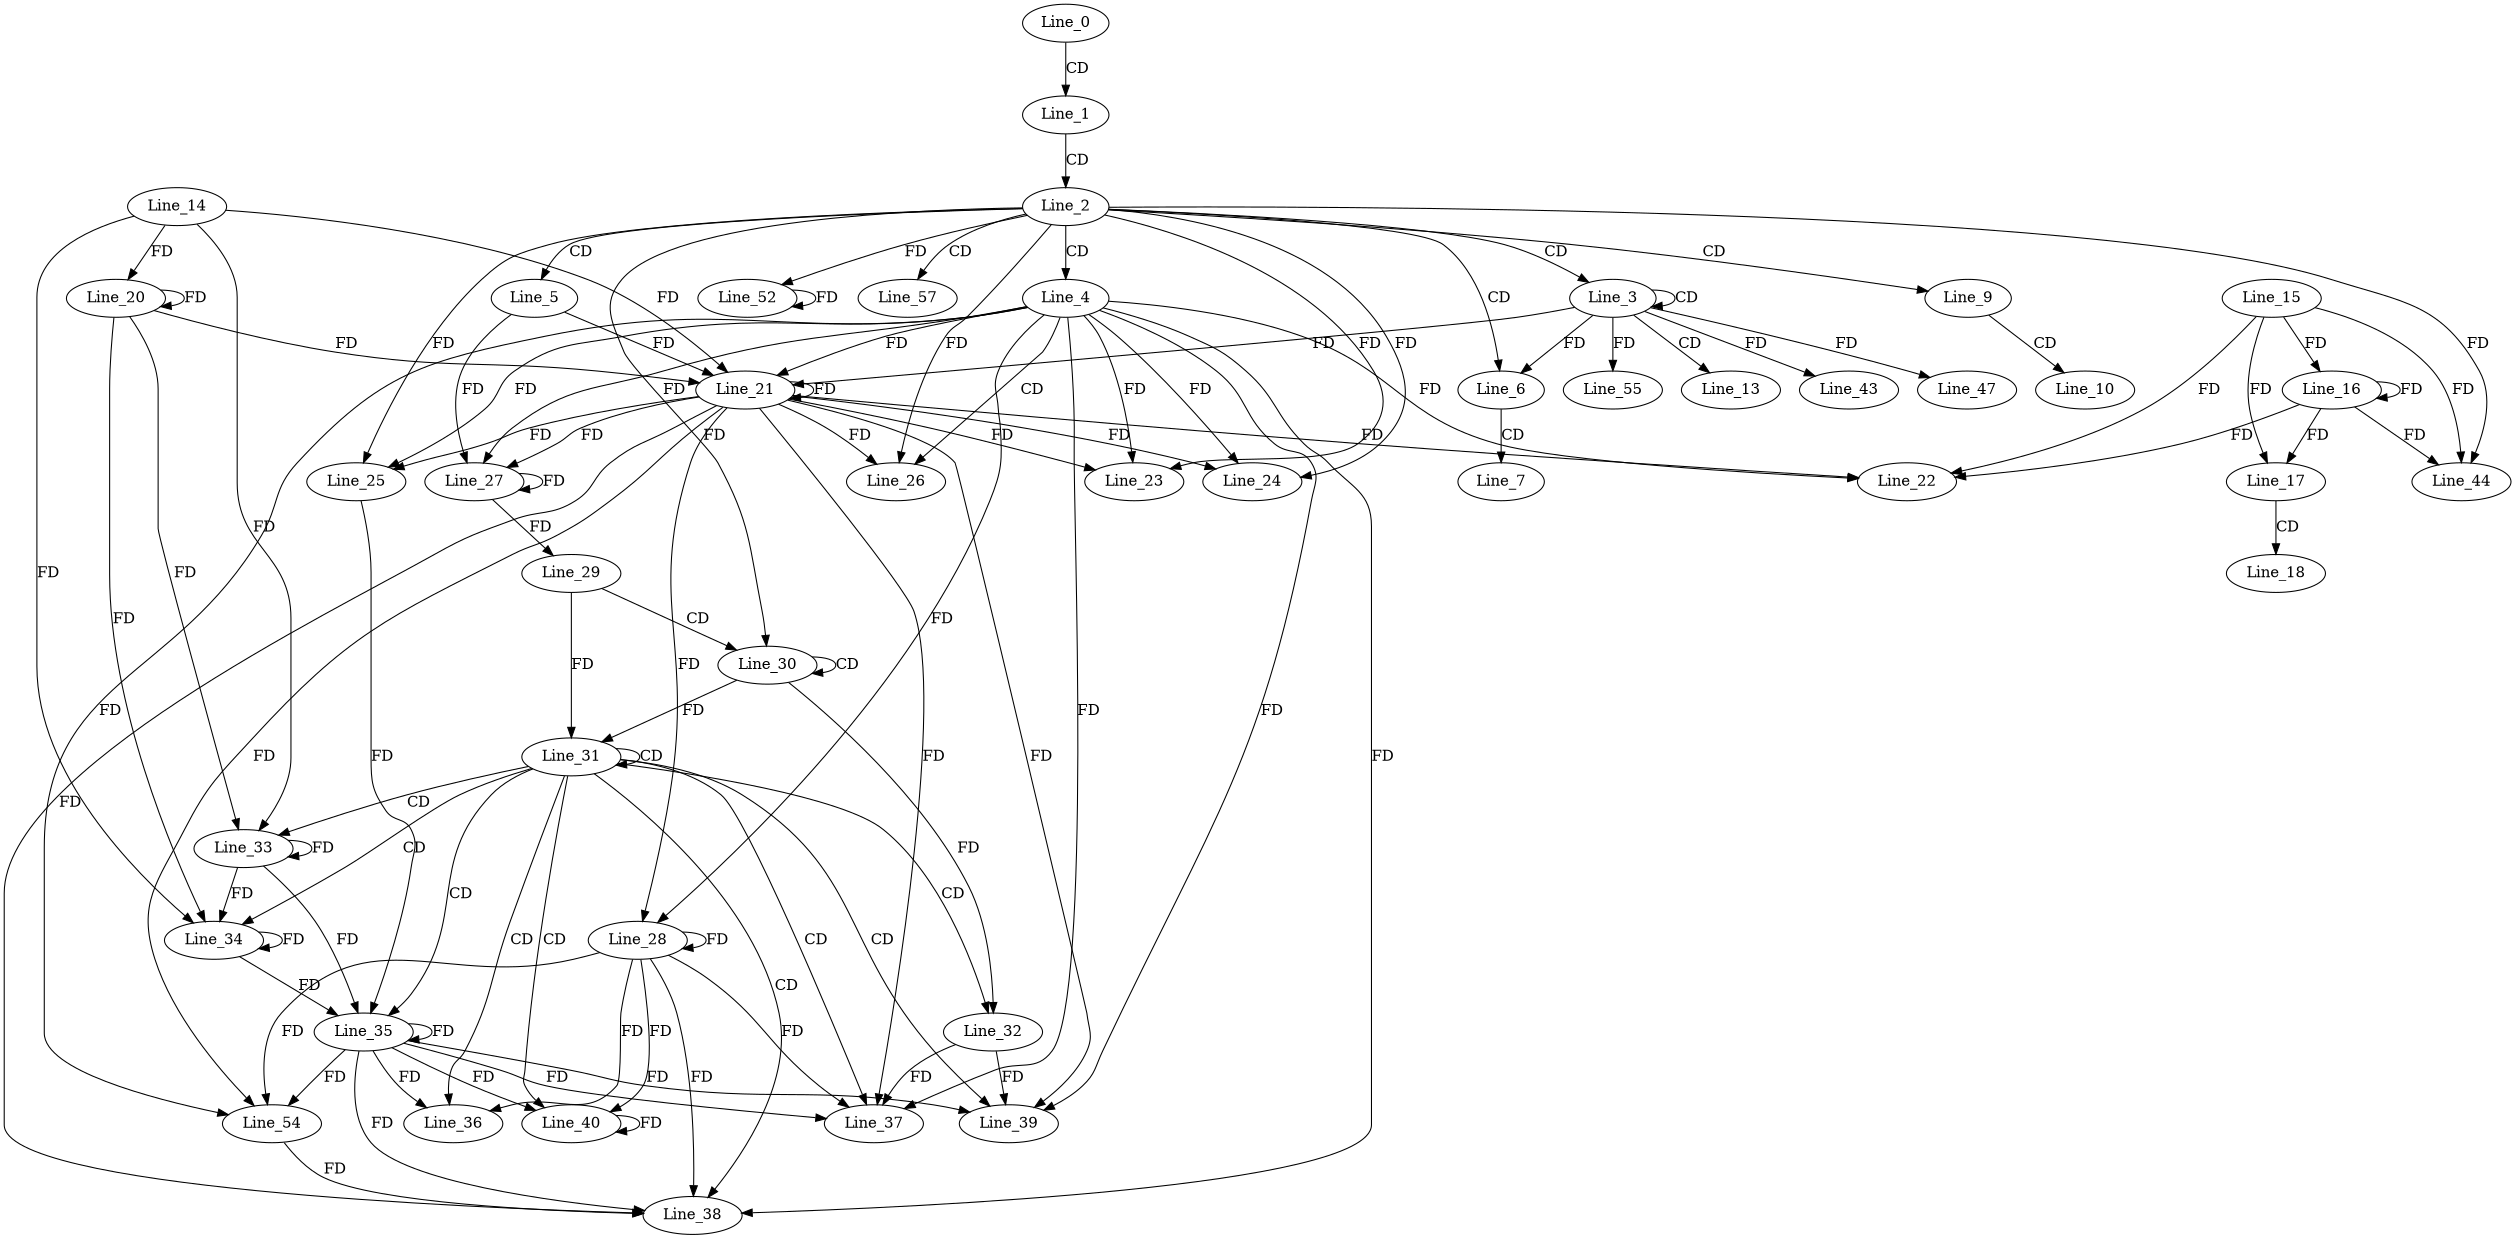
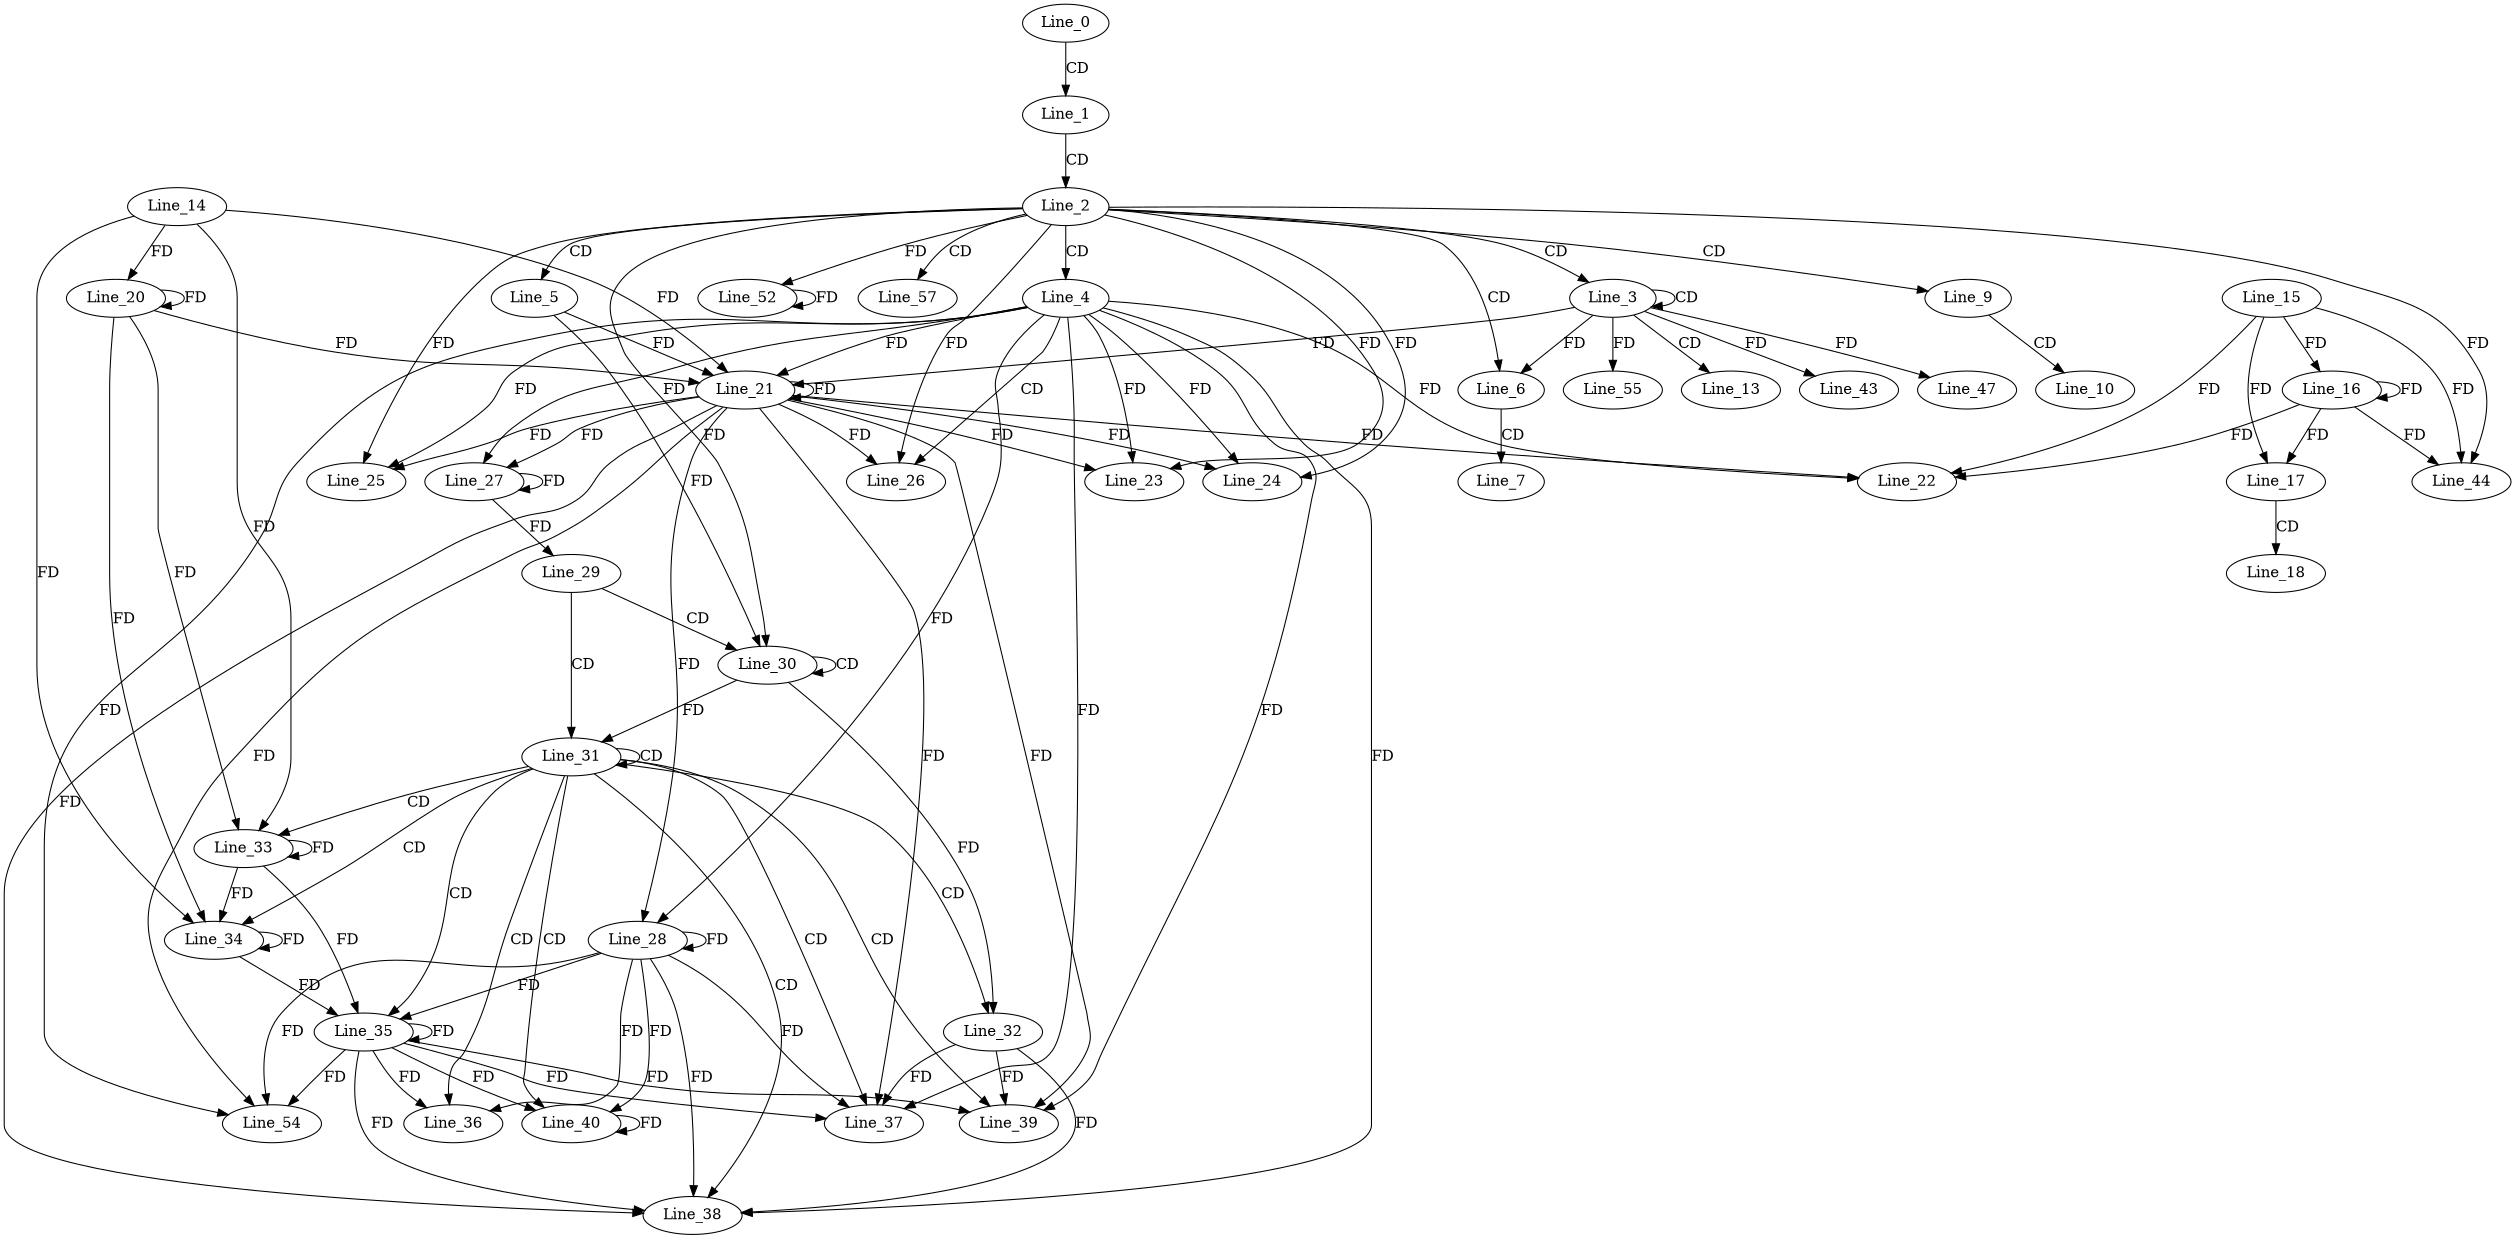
edge "Line_5" -> "Line_27": now "Line_5" -> "Line_30"
edge "Line_29" -> "Line_31": label "FD" -> "CD"
edge "Line_25" -> "Line_35": now "Line_28" -> "Line_35"
edge "Line_54" -> "Line_38": now "Line_32" -> "Line_38"
